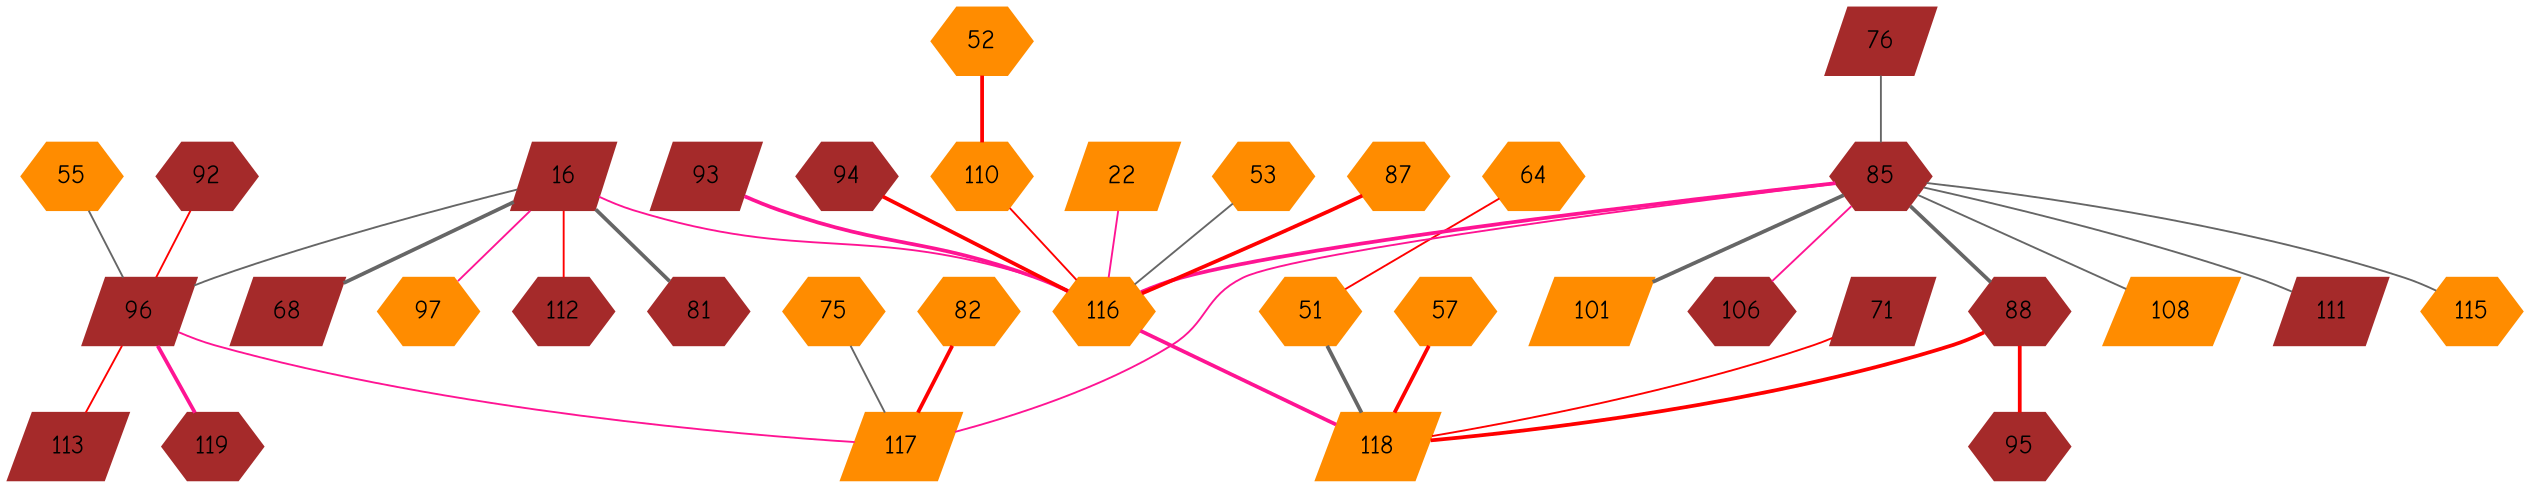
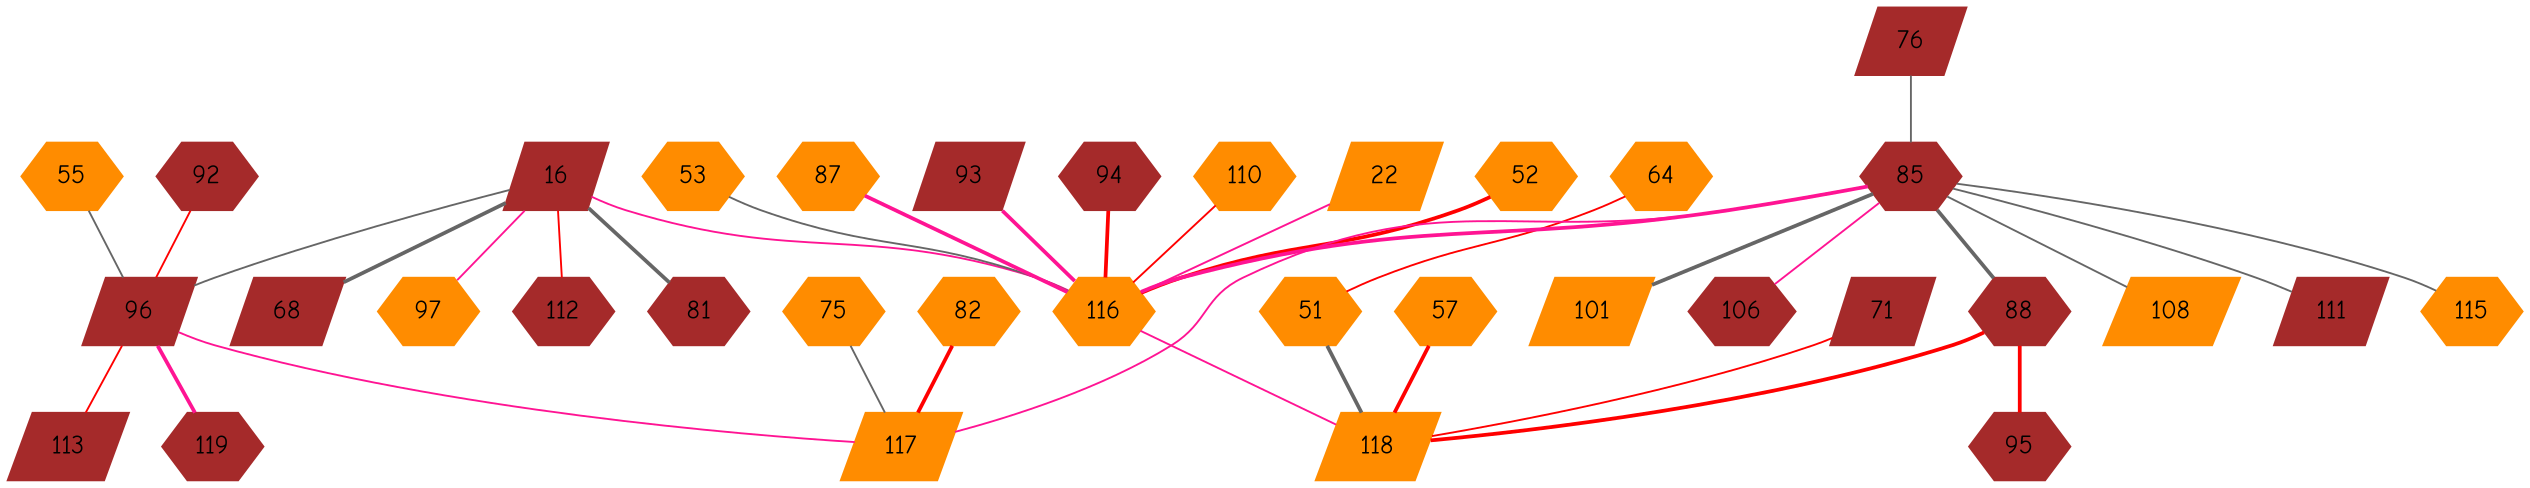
edge "52" -- "110": now "52" -- "116"
edge "87" -- "116": color red -> deeppink
edge "116" -- "118": style bold -> solid
